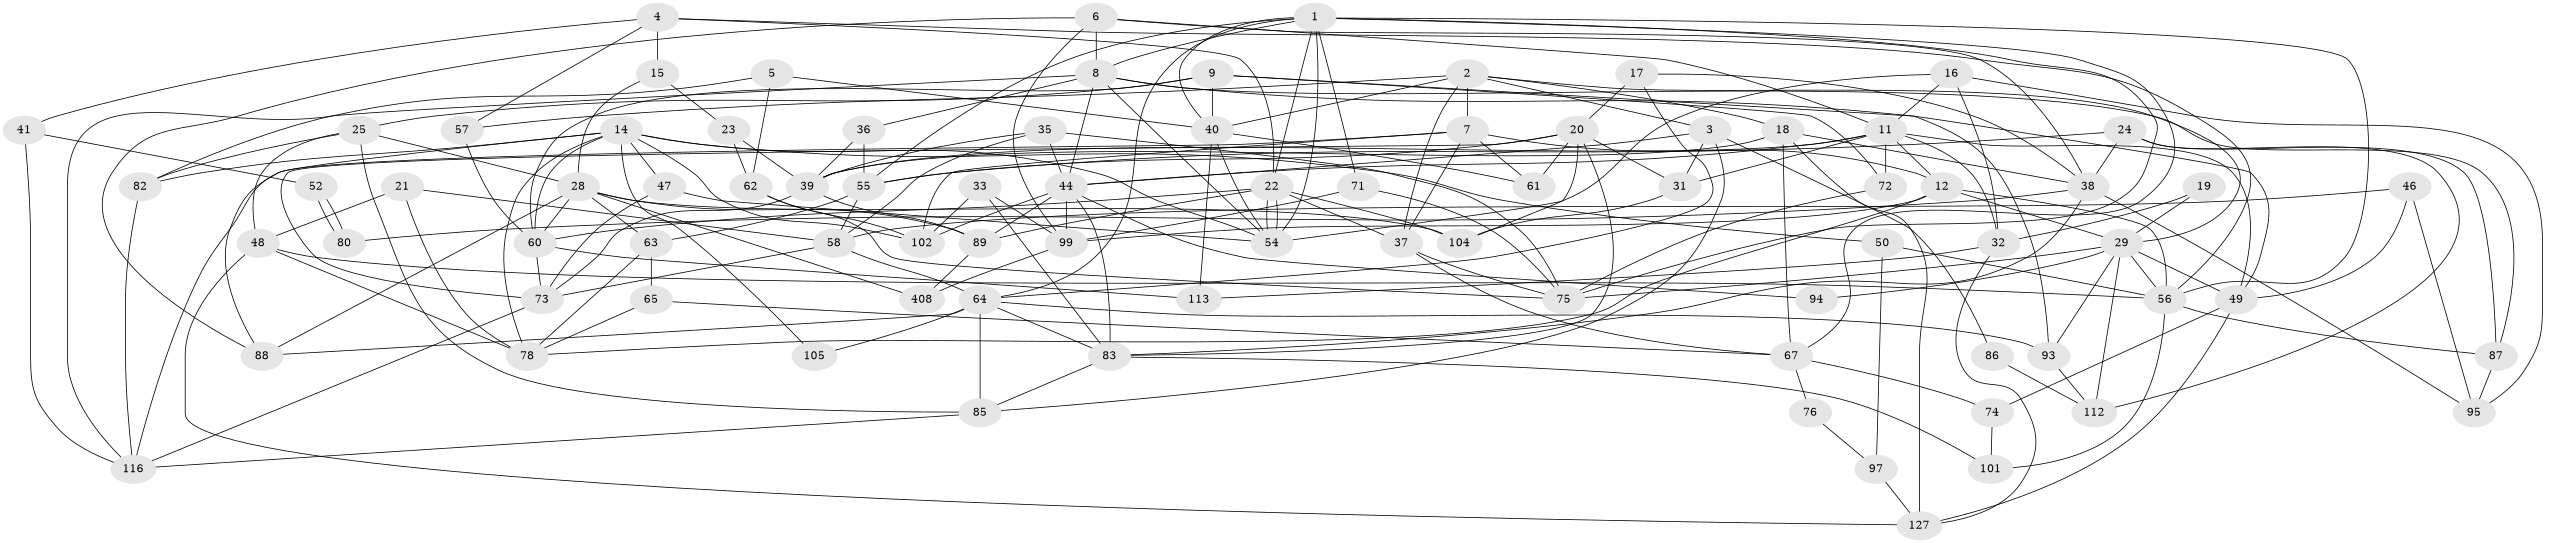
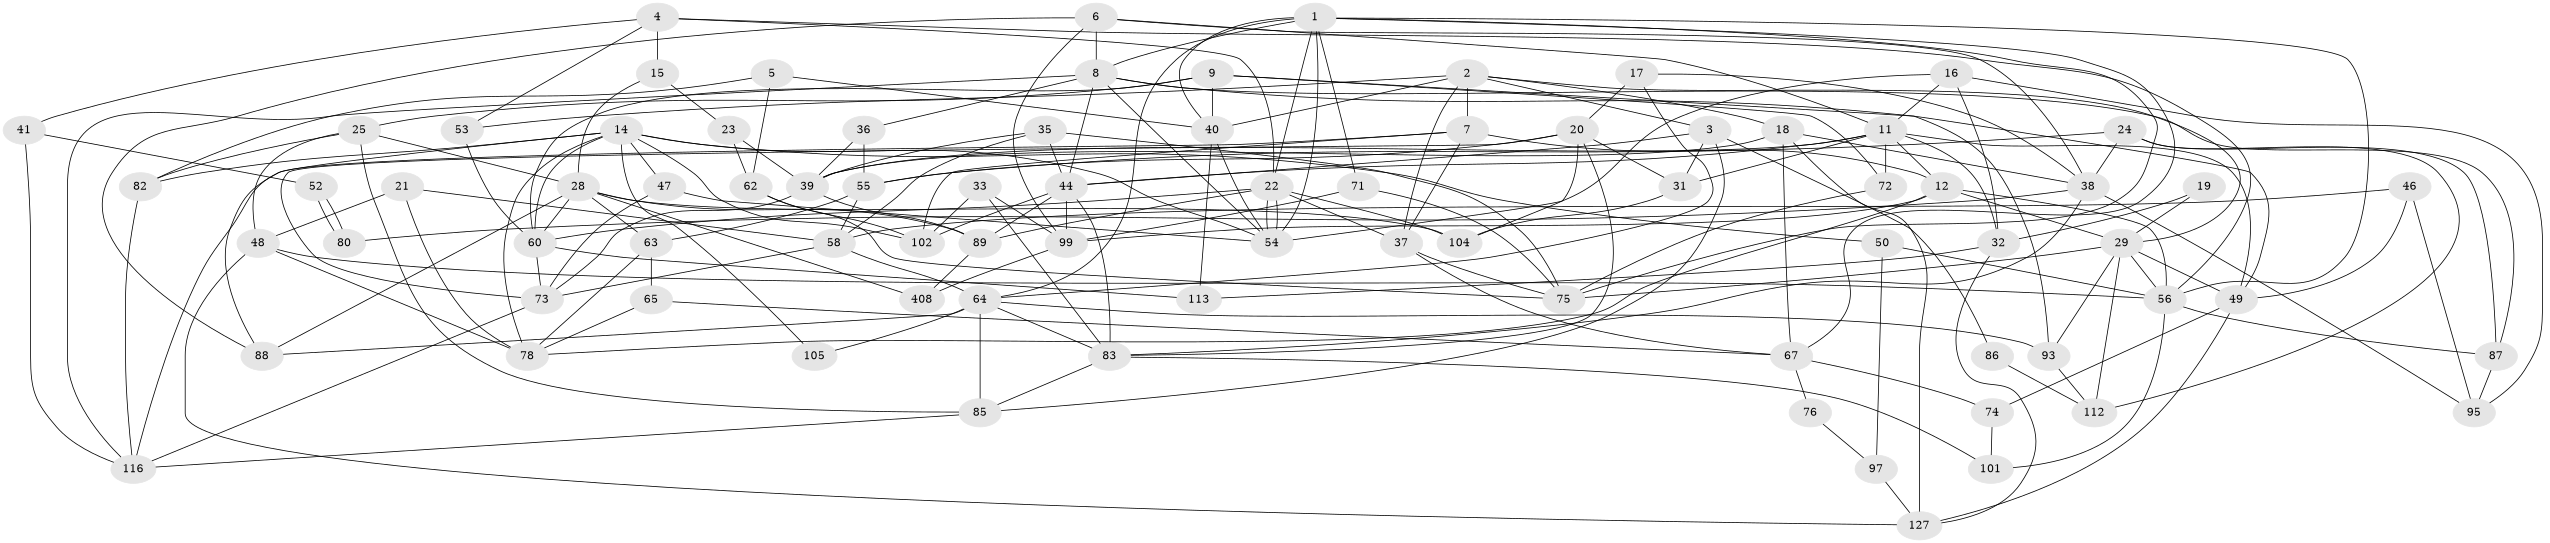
edge "1" -- "55": removed
node "57": label "57" -> "53"
node "61": removed
node "94": removed
